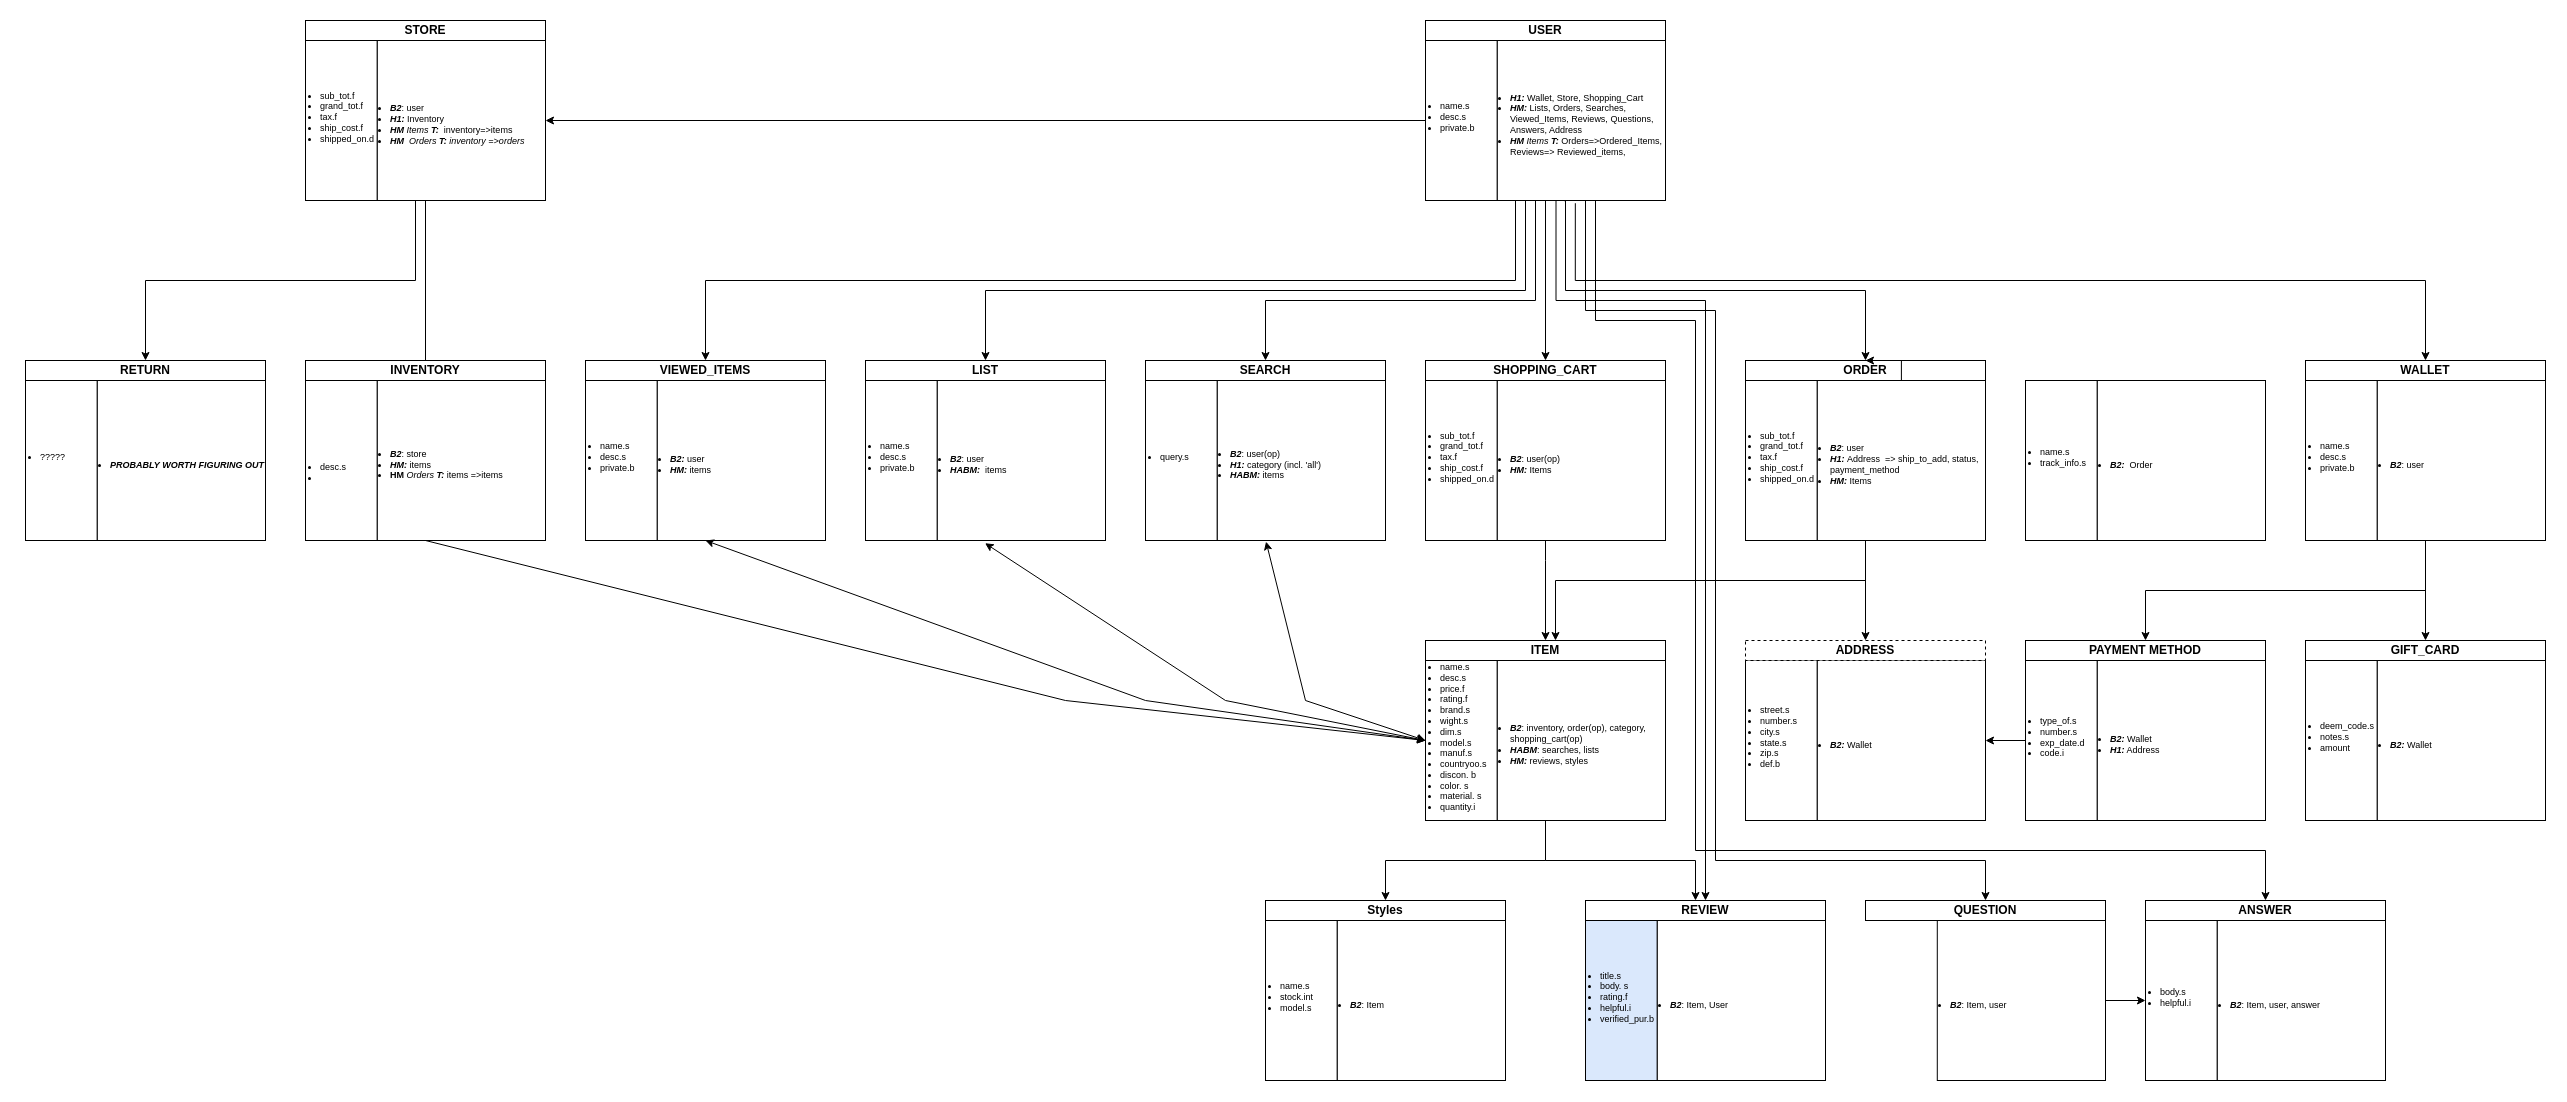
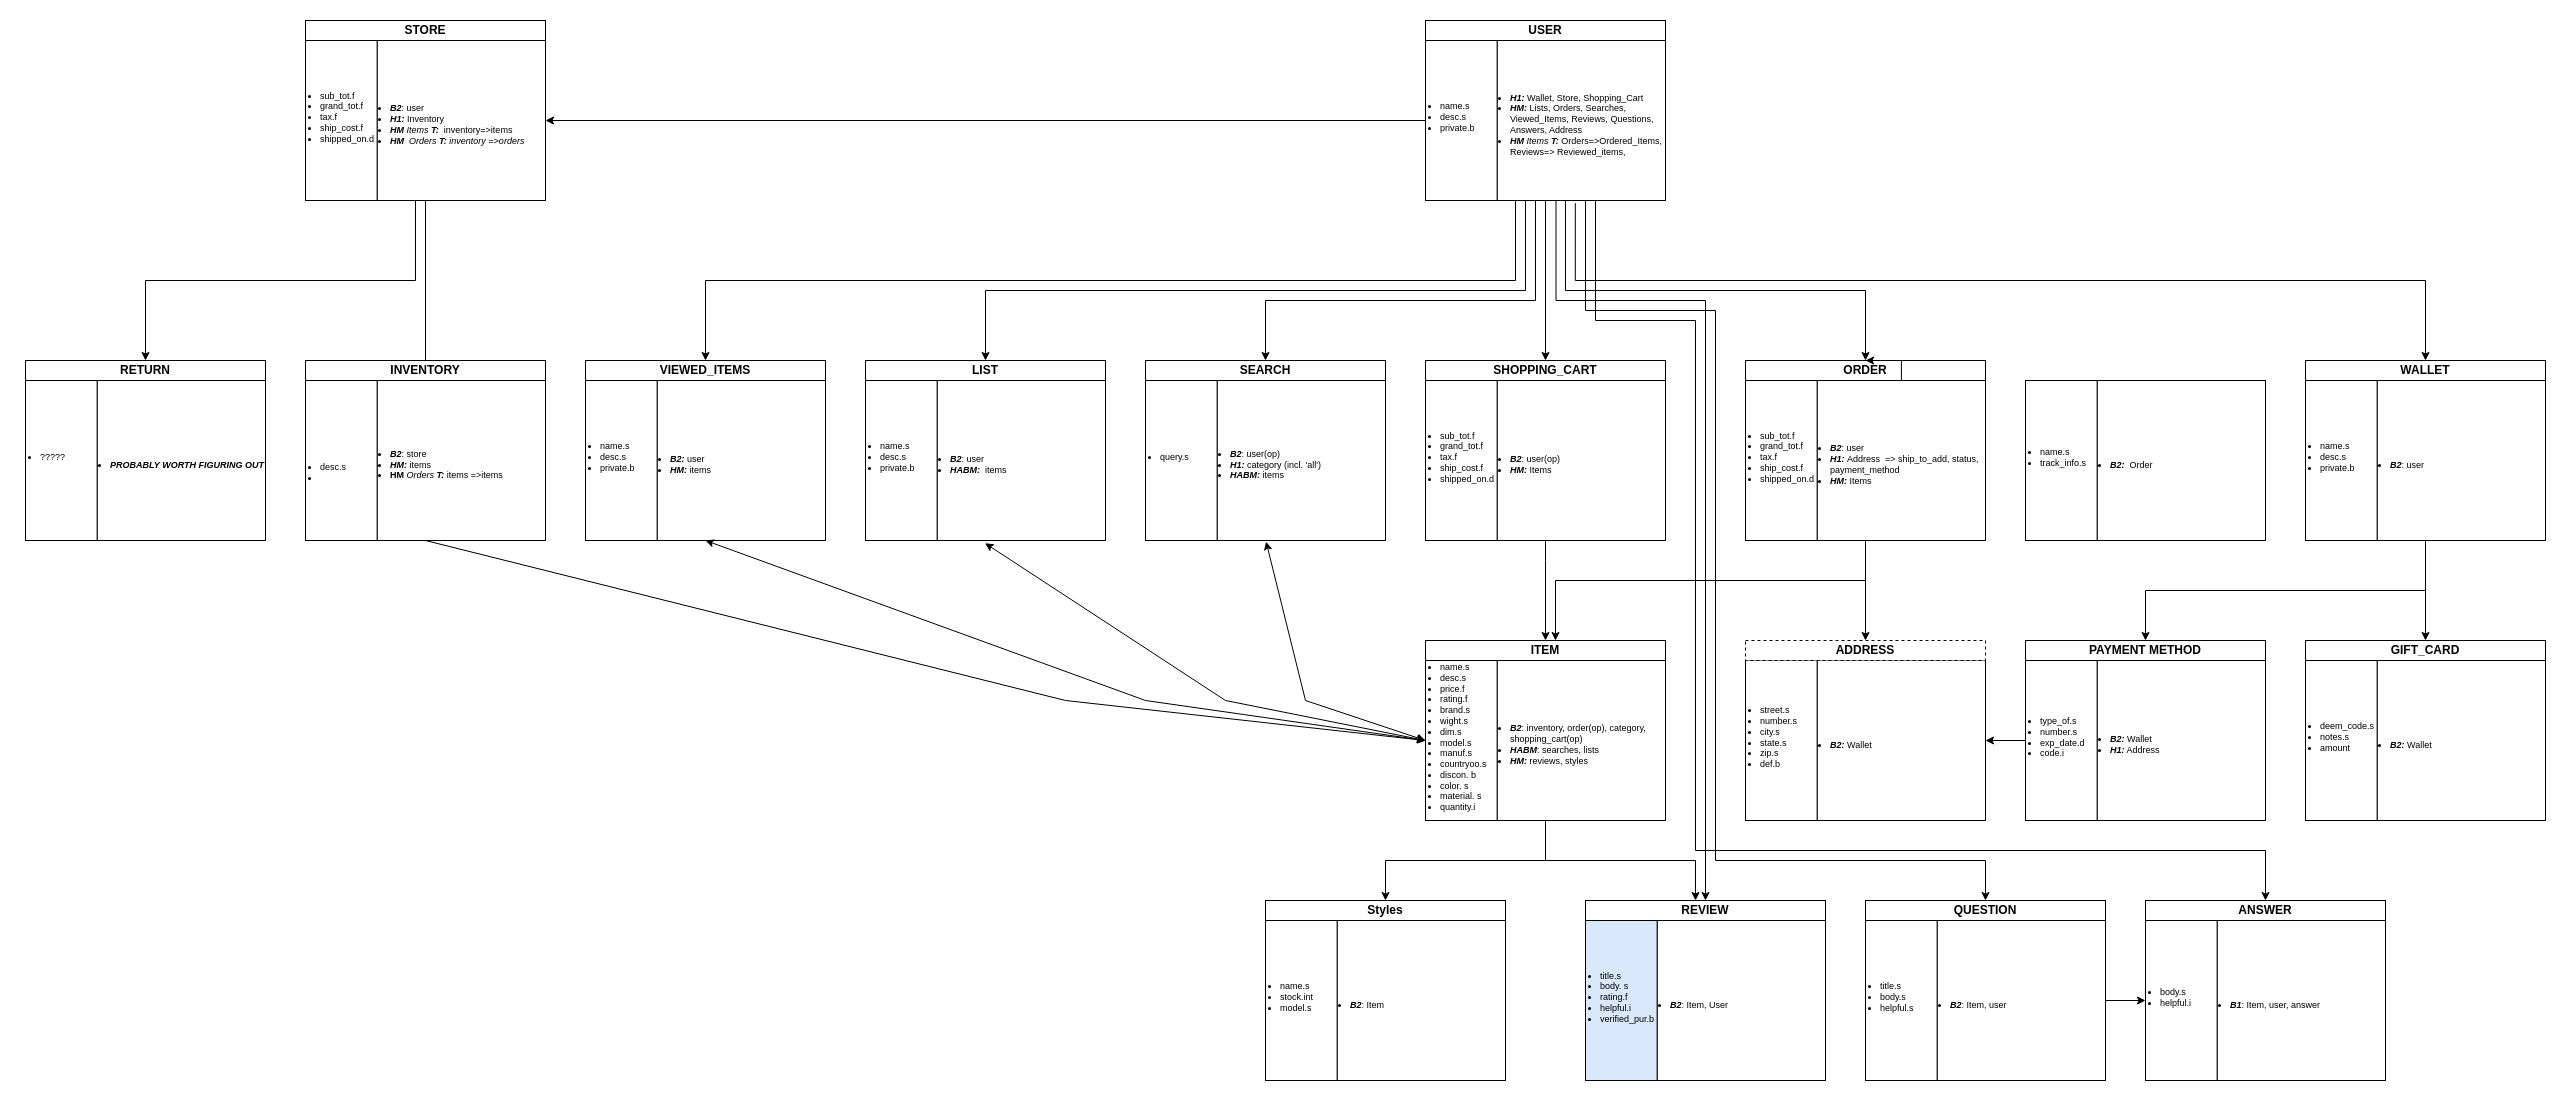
node "B2: Item, user, answer": label "B2: Item, user, answer" -> "B1: Item, user, answer"
node "title.s body.s helpful.s": added
